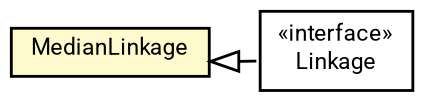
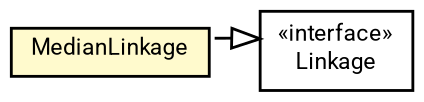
edge "Linkage" -> "MedianLinkage": reversed
